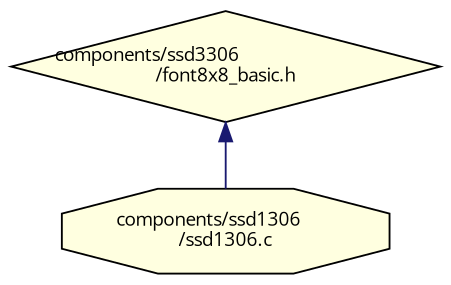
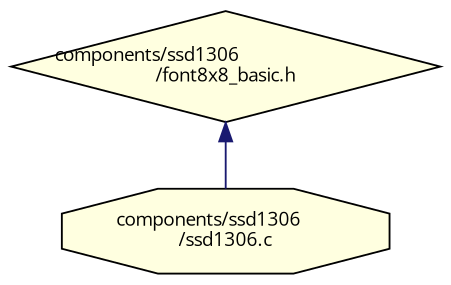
node "components/ssd3306 /font8x8_basic.h": label "components/ssd3306 /font8x8_basic.h" -> "components/ssd1306 /font8x8_basic.h"
